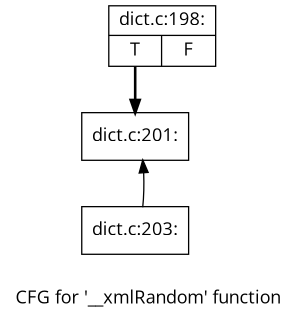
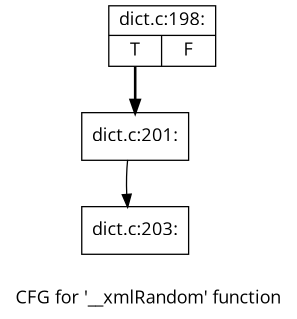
edge "dict.c:203:" -> "dict.c:201:": reversed
